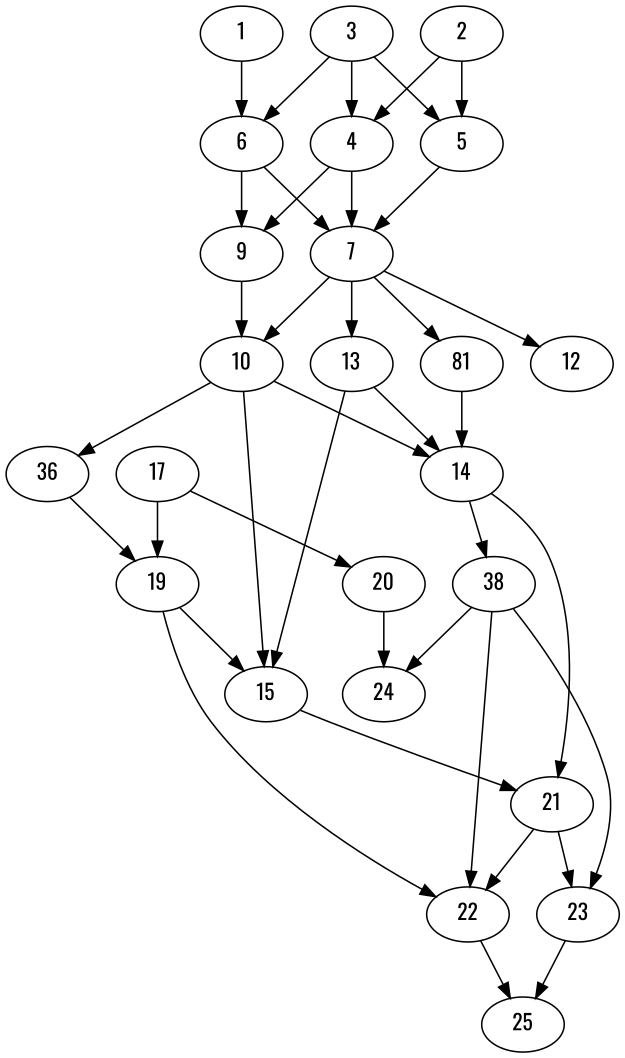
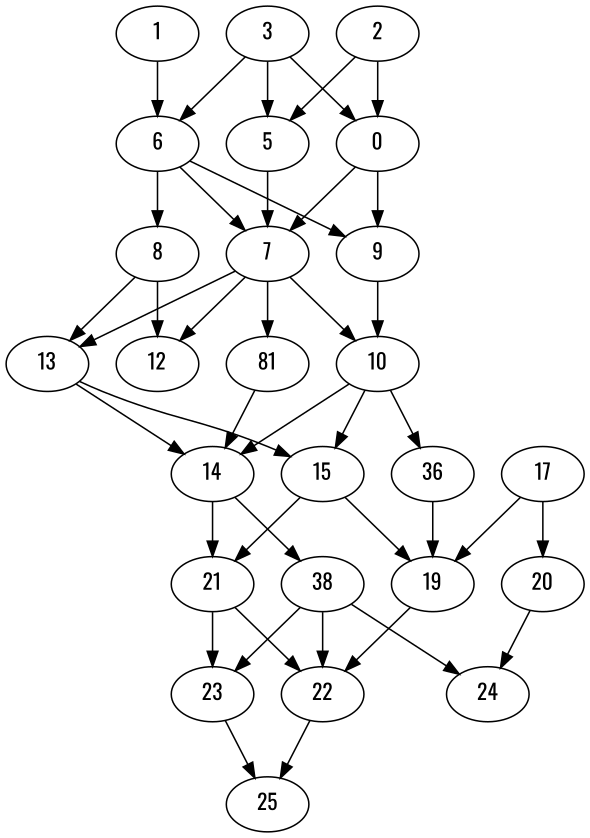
node "4": label "4" -> "0"
node "8": added
edge "19" -> "15": reversed
